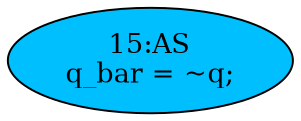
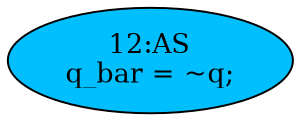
node "15:AS q_bar = ~q;": label "15:AS q_bar = ~q;" -> "12:AS q_bar = ~q;"
